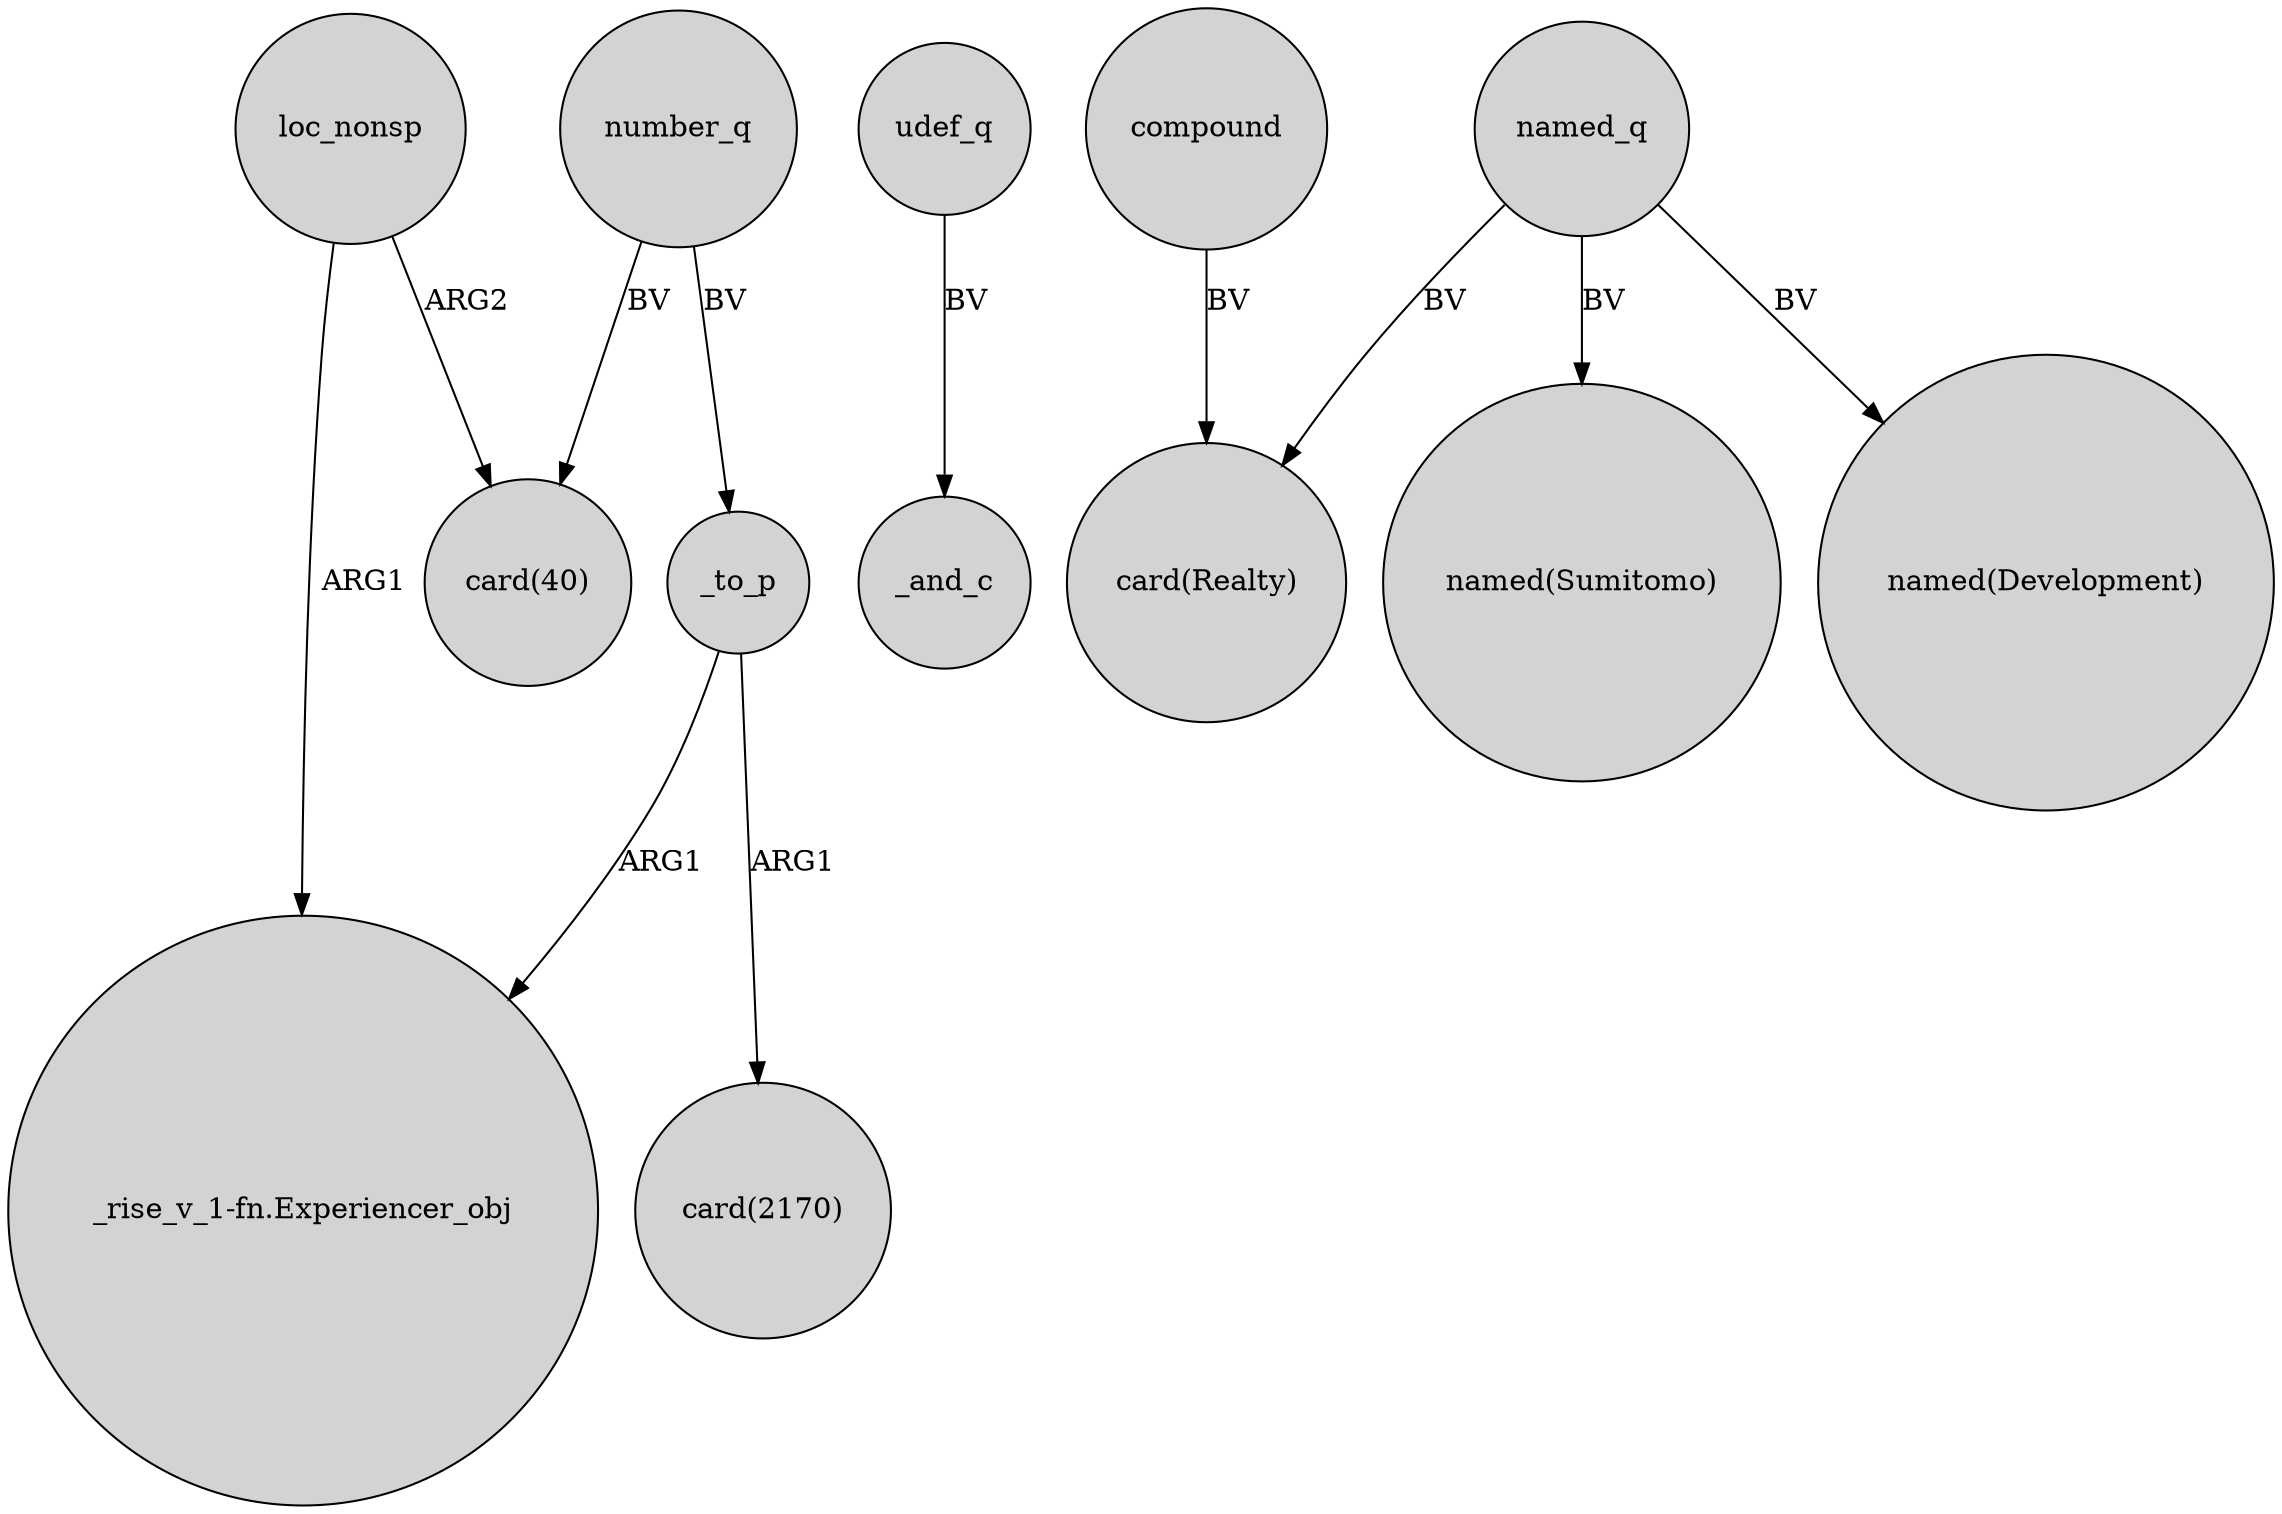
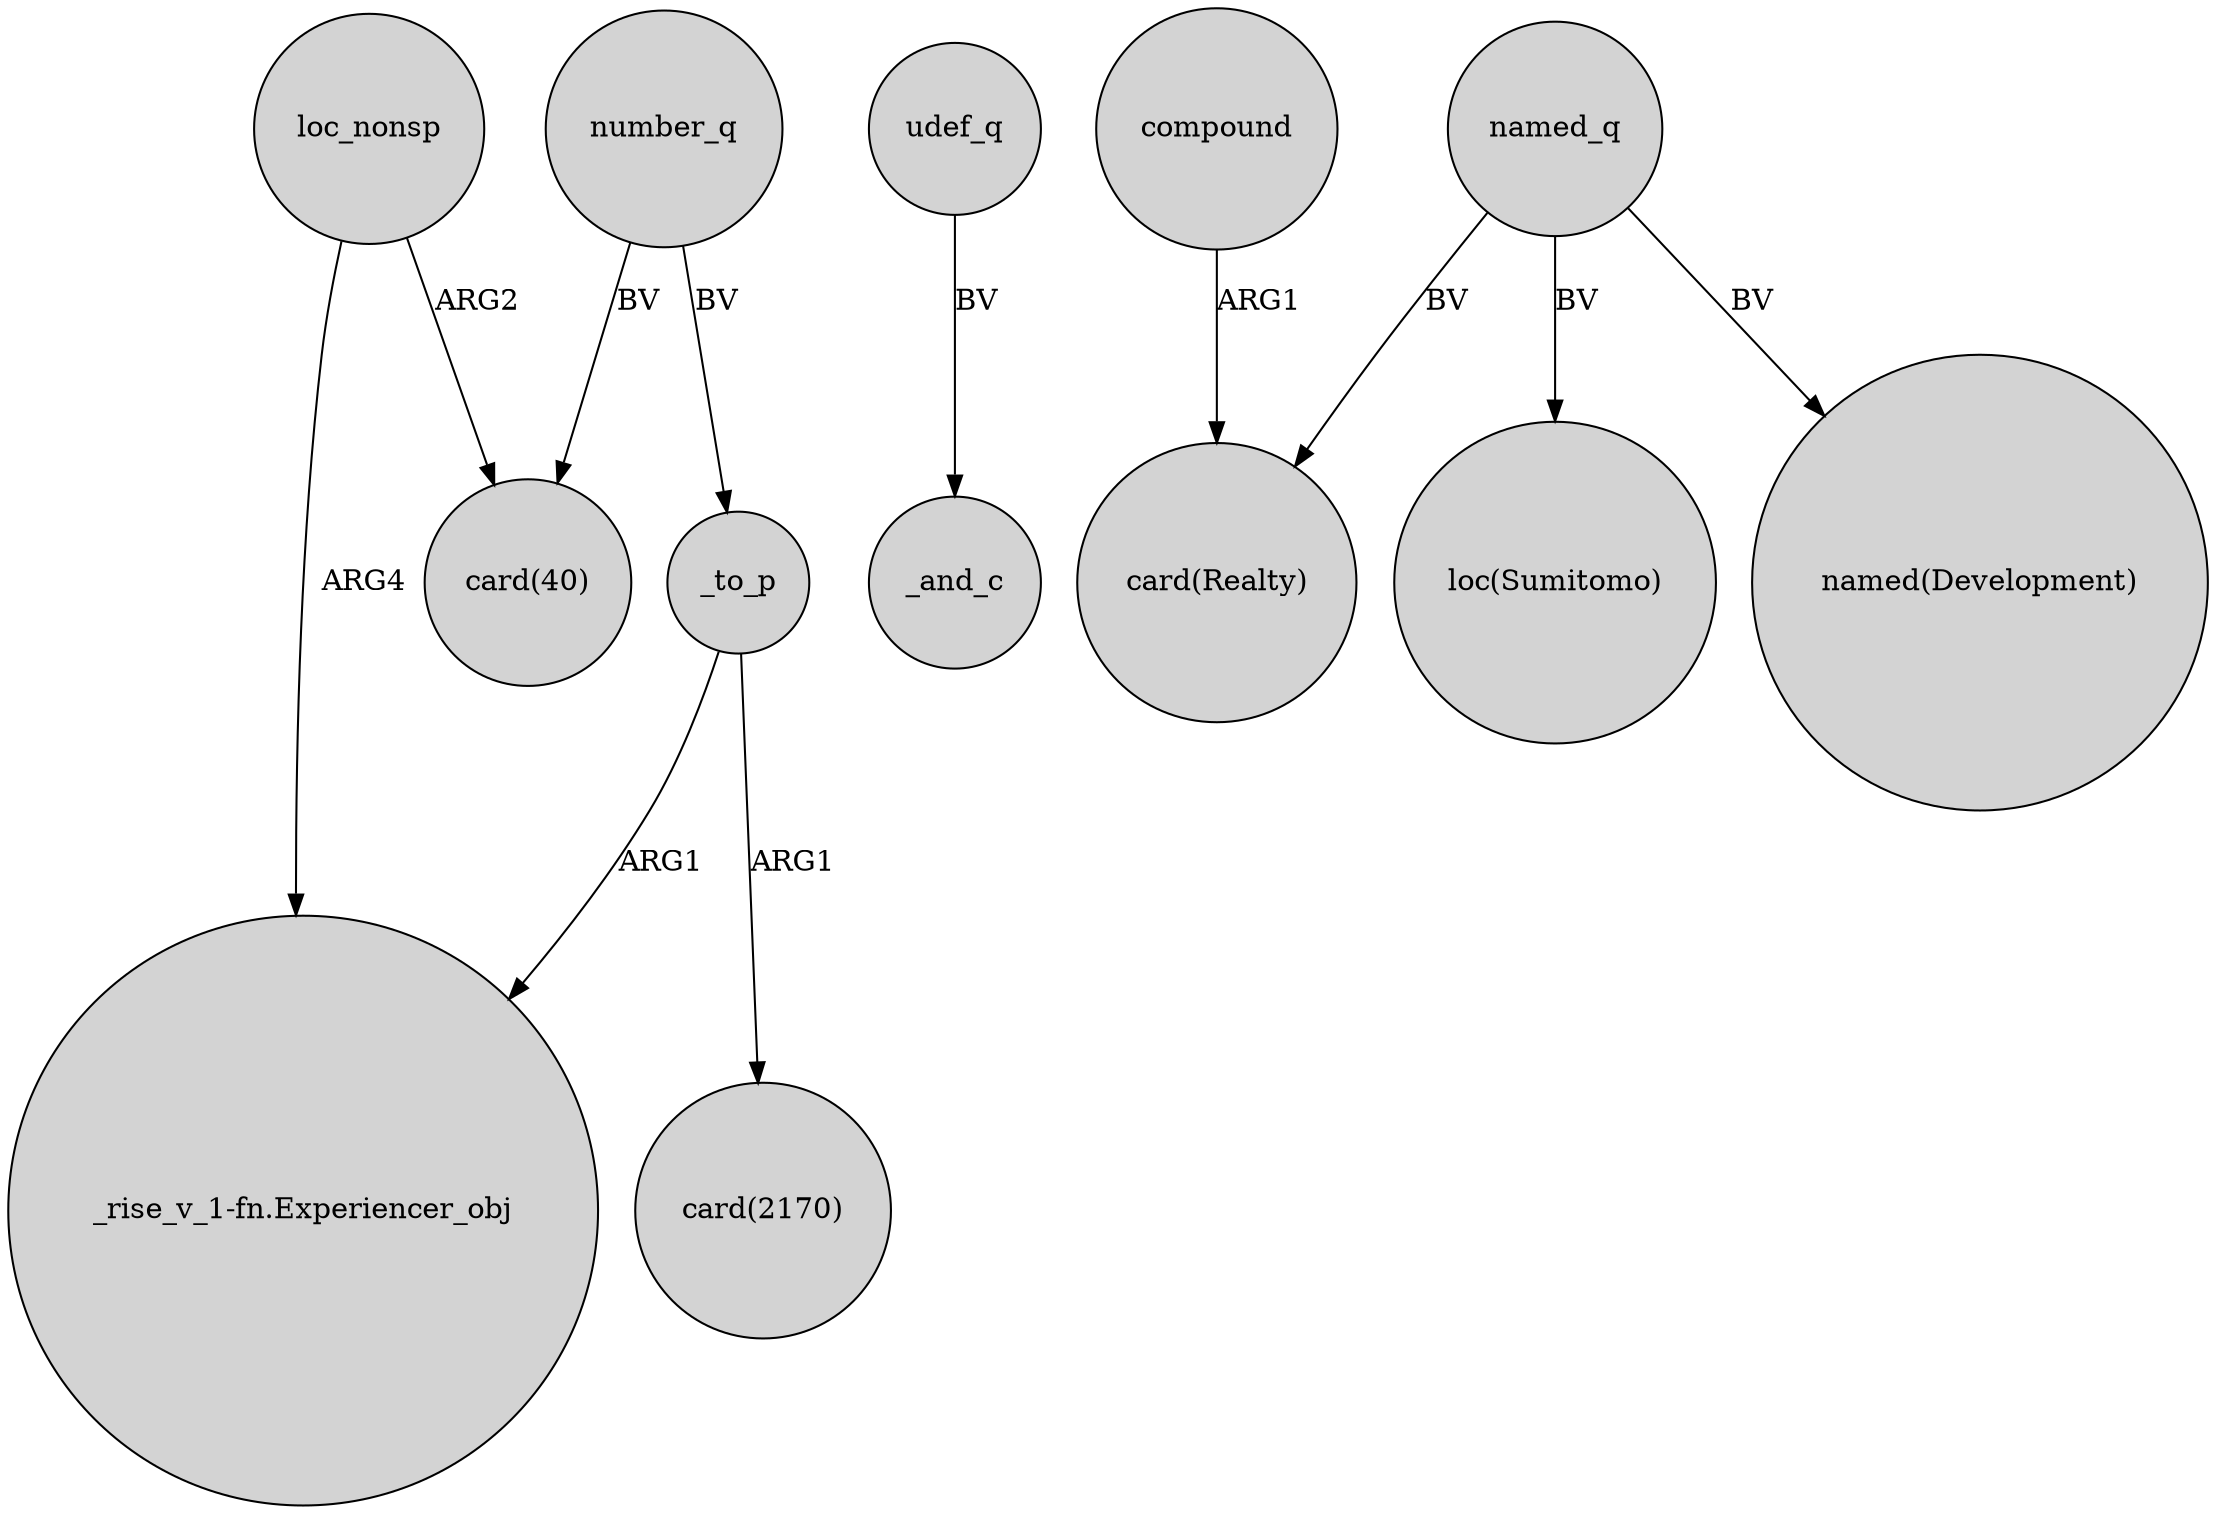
edge "compound" -> "card(Realty)": label "BV" -> "ARG1"
edge "loc_nonsp" -> "_rise_v_1-fn.Experiencer_obj": label "ARG1" -> "ARG4"
node "named(Sumitomo)": label "named(Sumitomo)" -> "loc(Sumitomo)"
